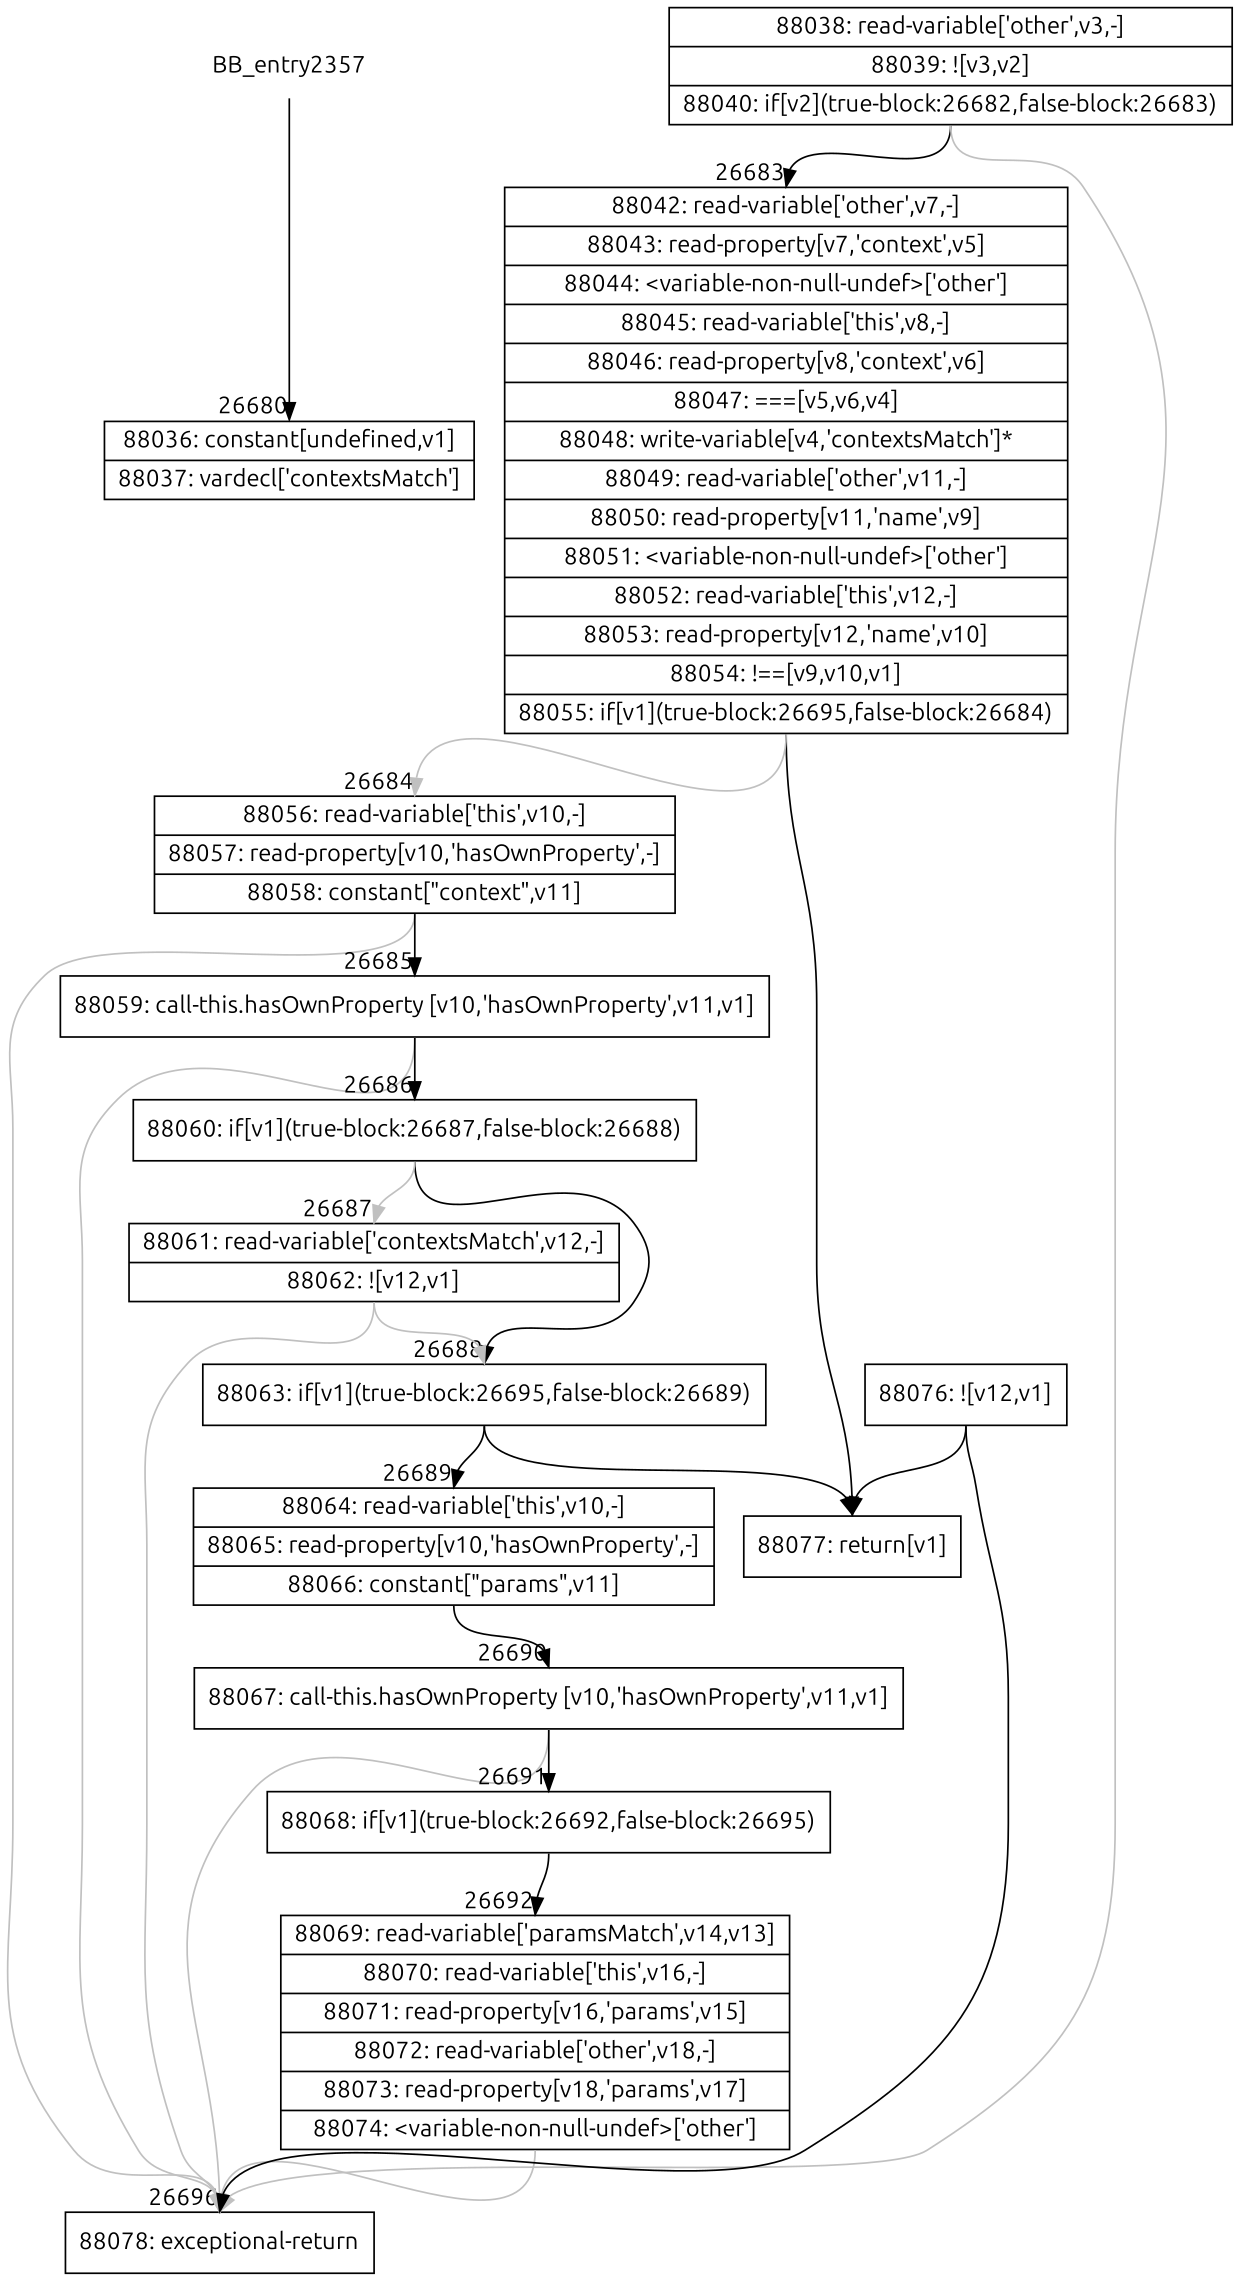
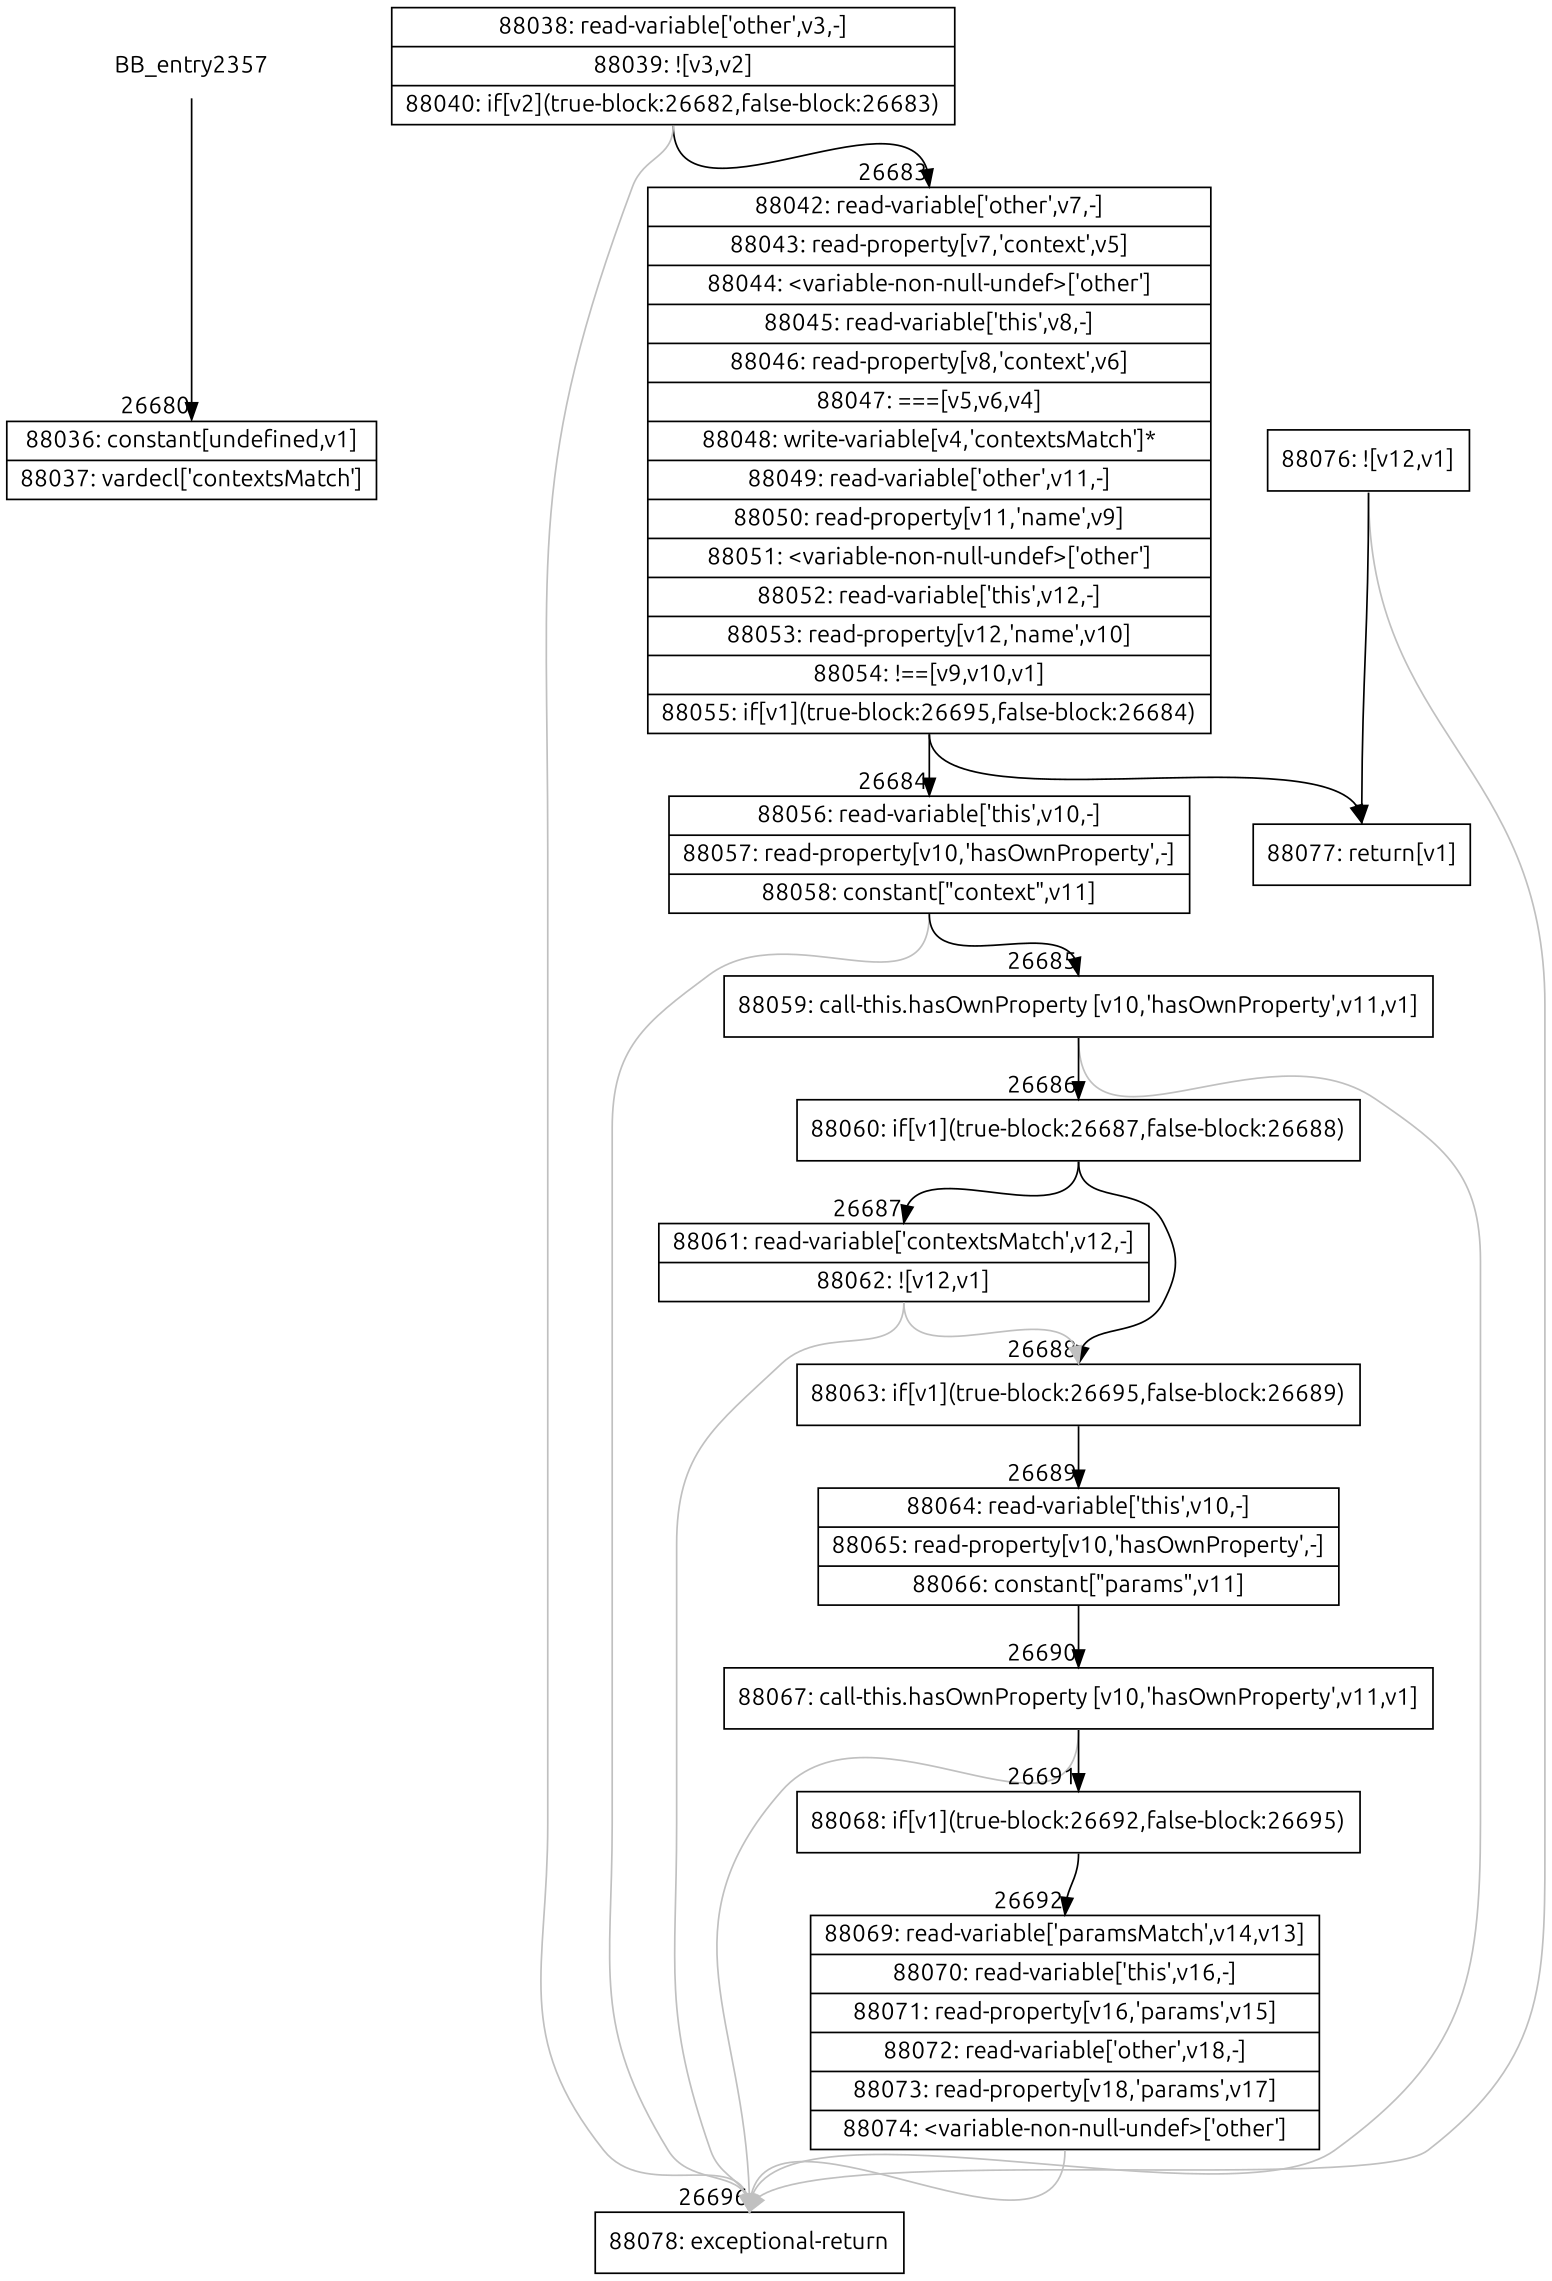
edge "88042: read-variable['other',v7,-]" -> "88056: read-variable['this',v10,-]": color gray -> black
edge "88060: if[v1](true-block:26687,false-block:26688)" -> "88061: read-variable['contextsMatch',v12,-]": color gray -> black
edge "88063: if[v1](true-block:26695,false-block:26689)" -> "88077: return[v1]": removed
edge "88076: ![v12,v1]" -> "88078: exceptional-return": color black -> gray
